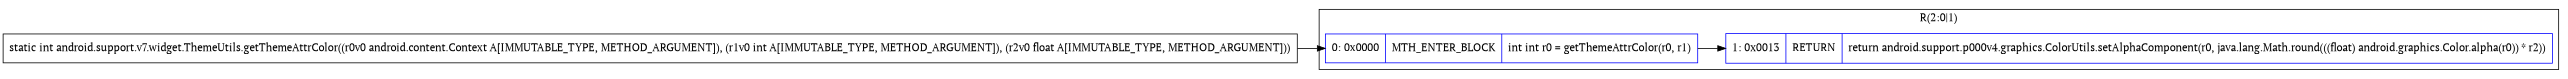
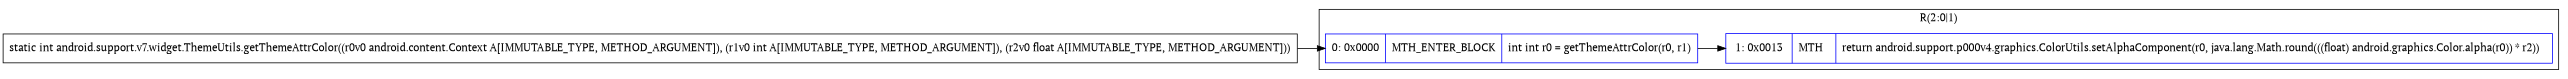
node "1: 0x0013": text "RETURN" -> "MTH"
